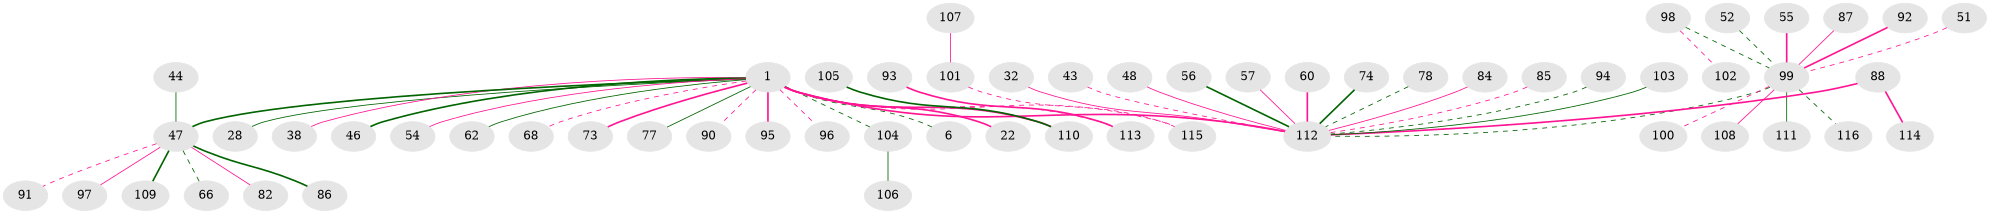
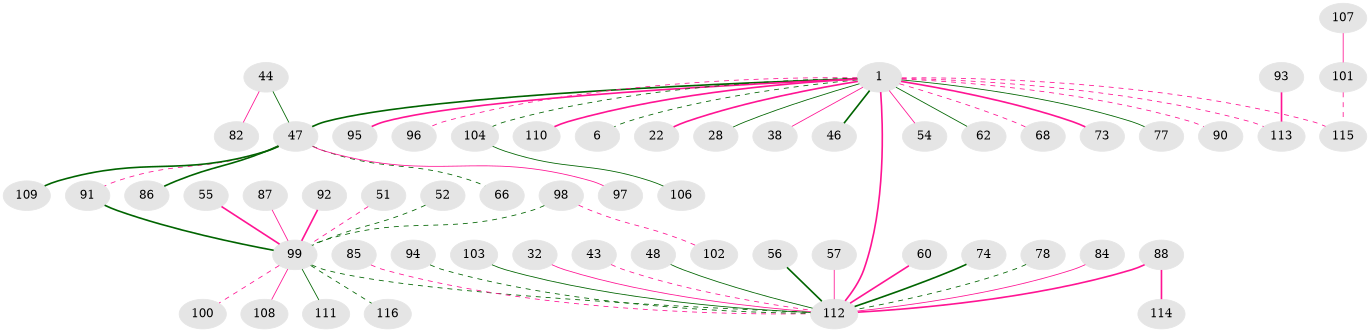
node "105": removed
edge "48" -- "112": color deeppink -> darkgreen
edge "47" -- "82": now "44" -- "82"
edge "91" -- "99": added
